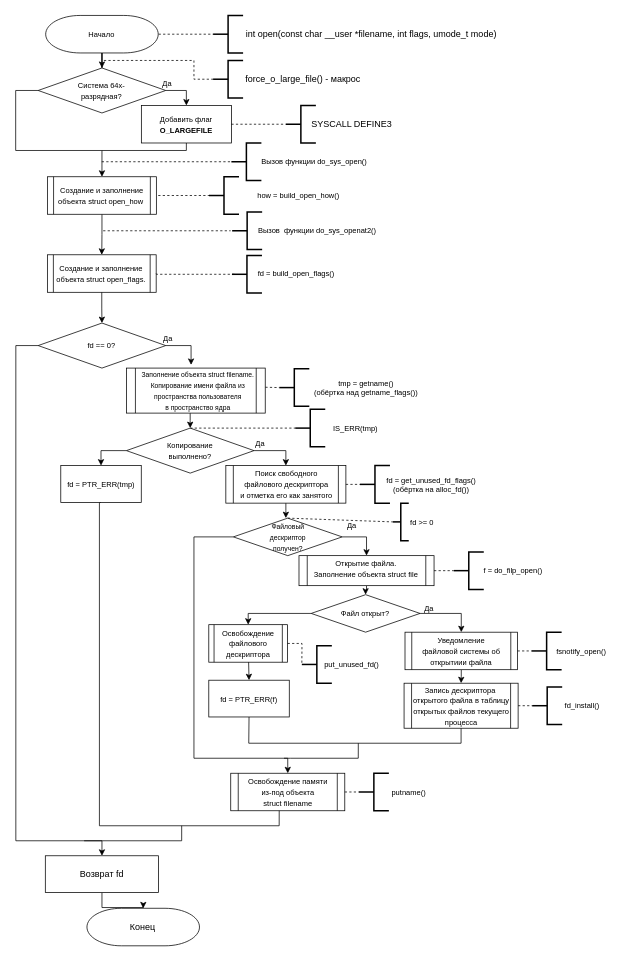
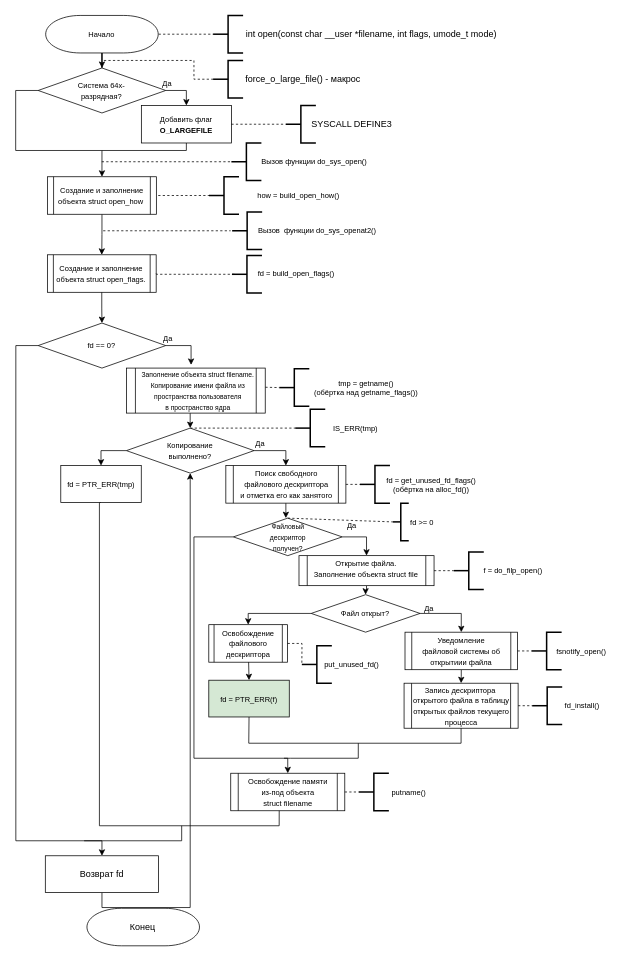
node "fd = PTR_ERR(f)": fillcolor #ffffff -> #d5e8d4
edge "Возврат fd" -> "Конец": now "Возврат fd" -> "Копирование выполнено?"
